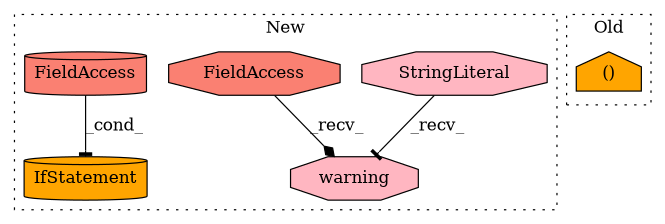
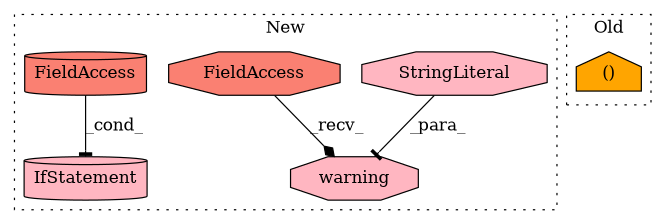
edge "StringLiteral" -> "warning": label "_recv_" -> "_para_"
node "IfStatement": fillcolor orange -> lightpink
